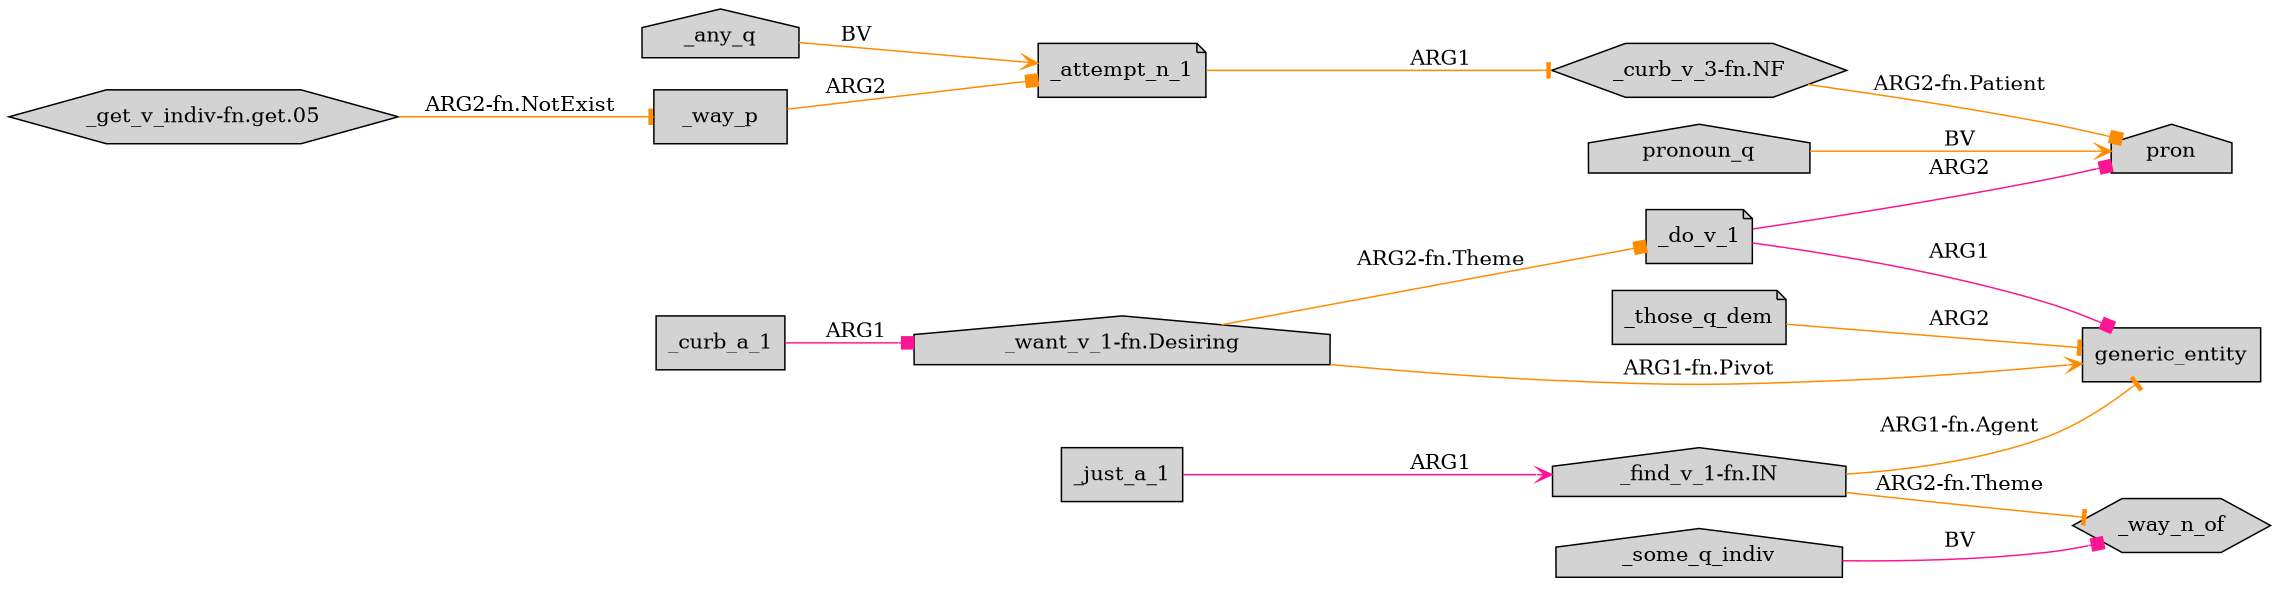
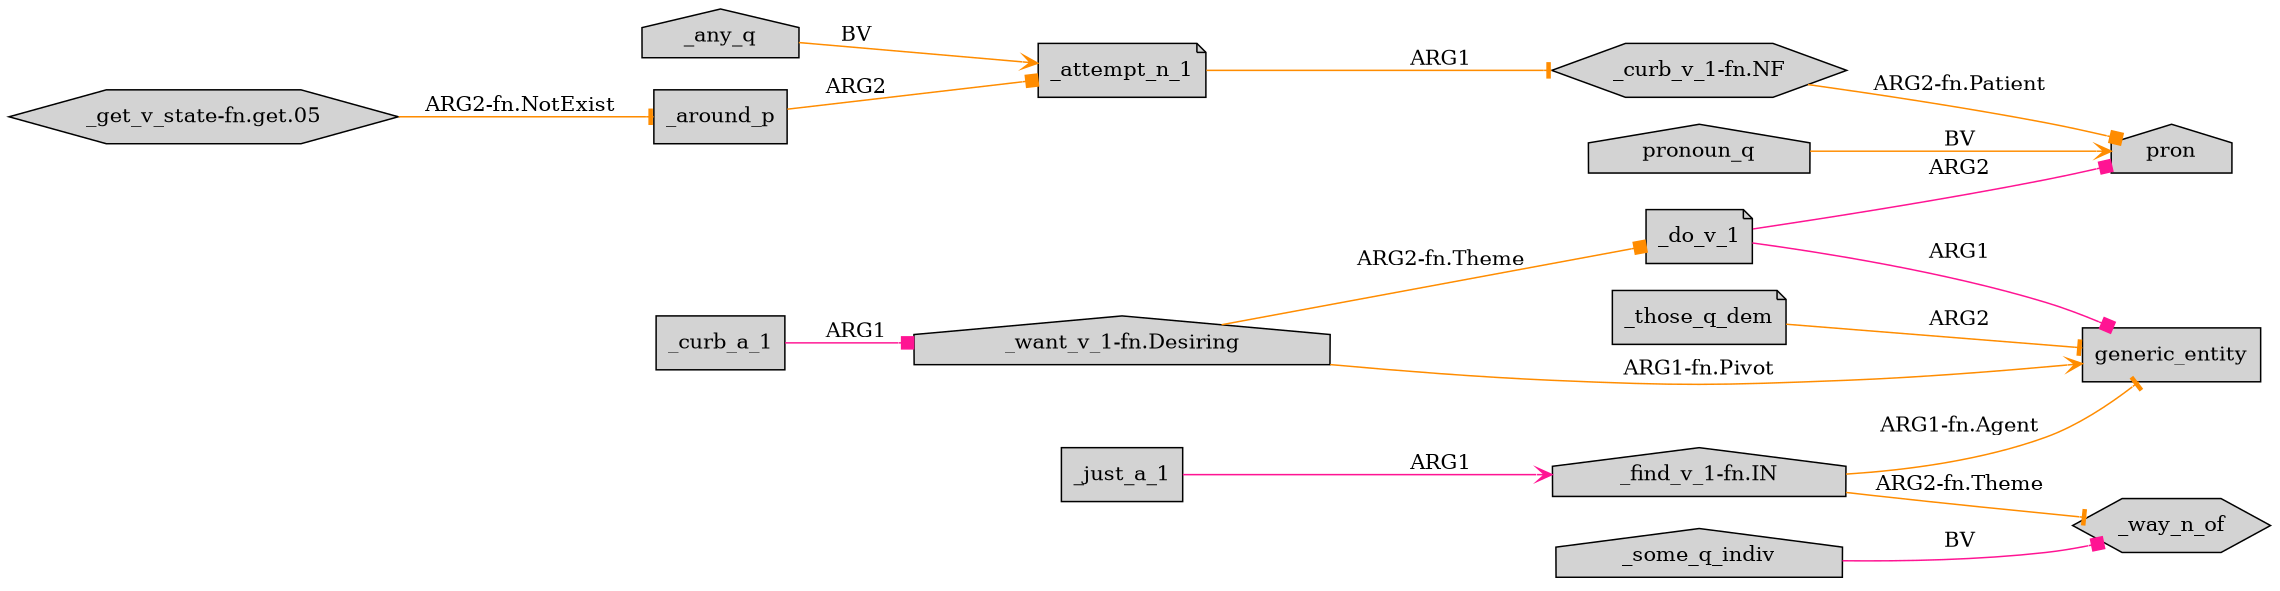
node "_curb_v_3-fn.NF": label "_curb_v_3-fn.NF" -> "_curb_v_1-fn.NF"
node "_get_v_indiv-fn.get.05": label "_get_v_indiv-fn.get.05" -> "_get_v_state-fn.get.05"
node "_way_p": label "_way_p" -> "_around_p"
